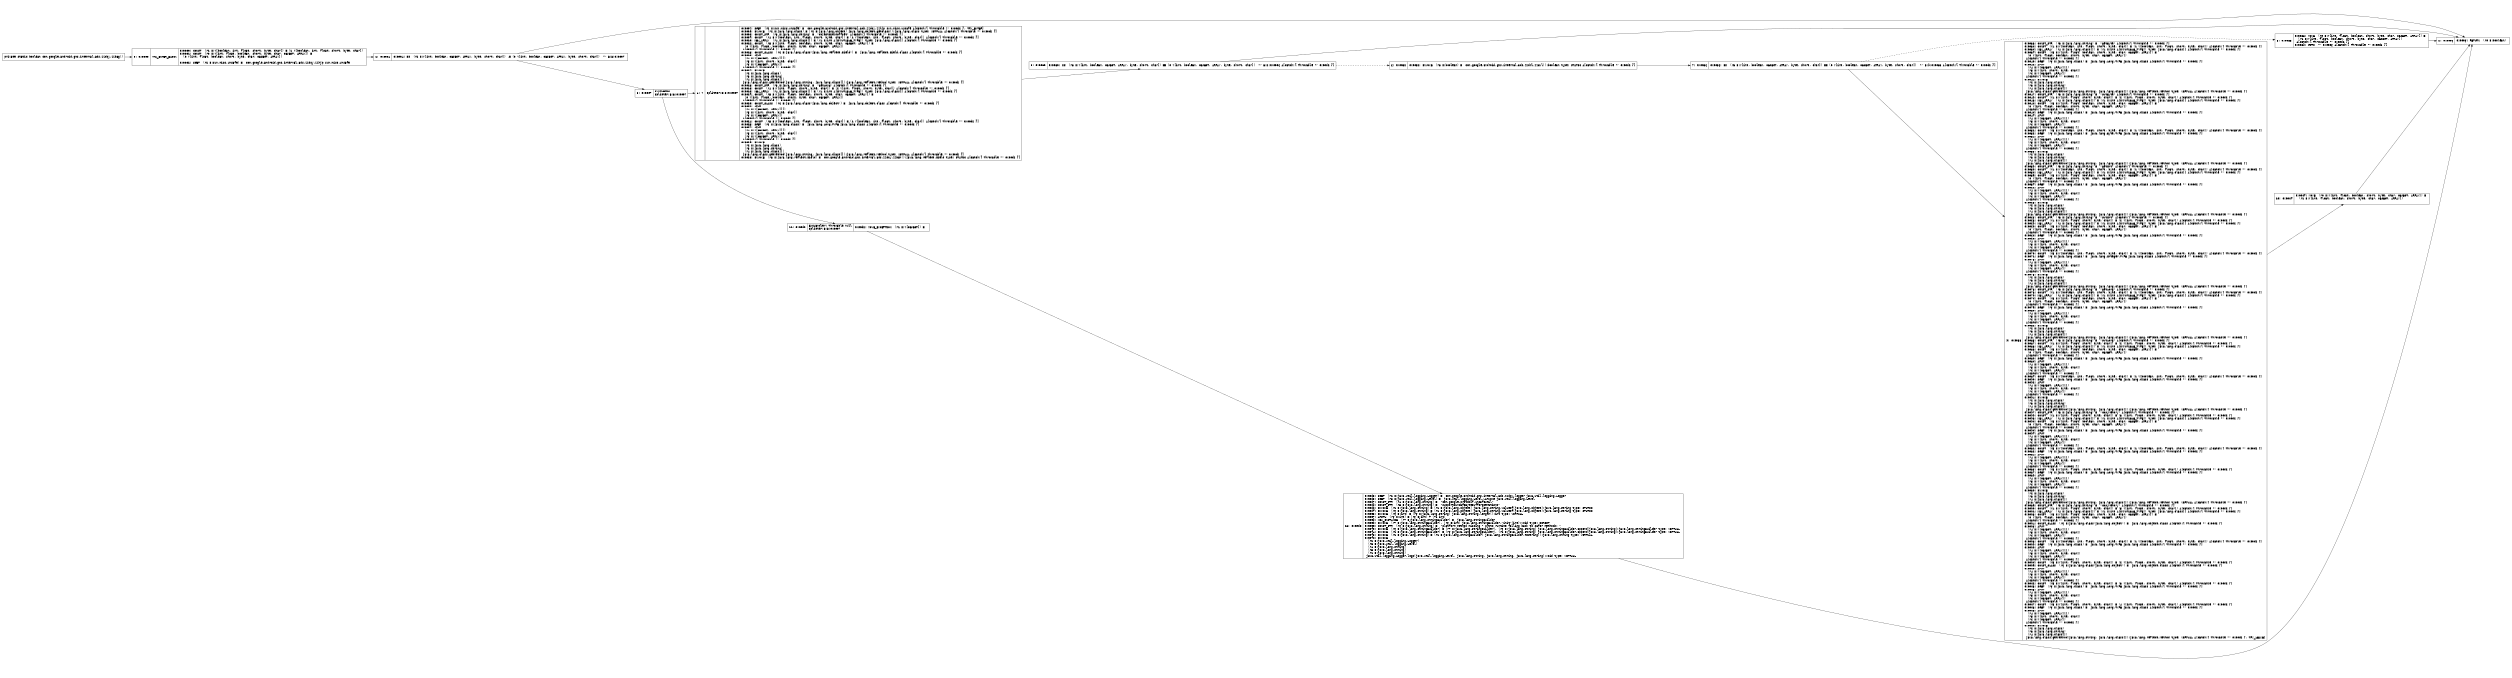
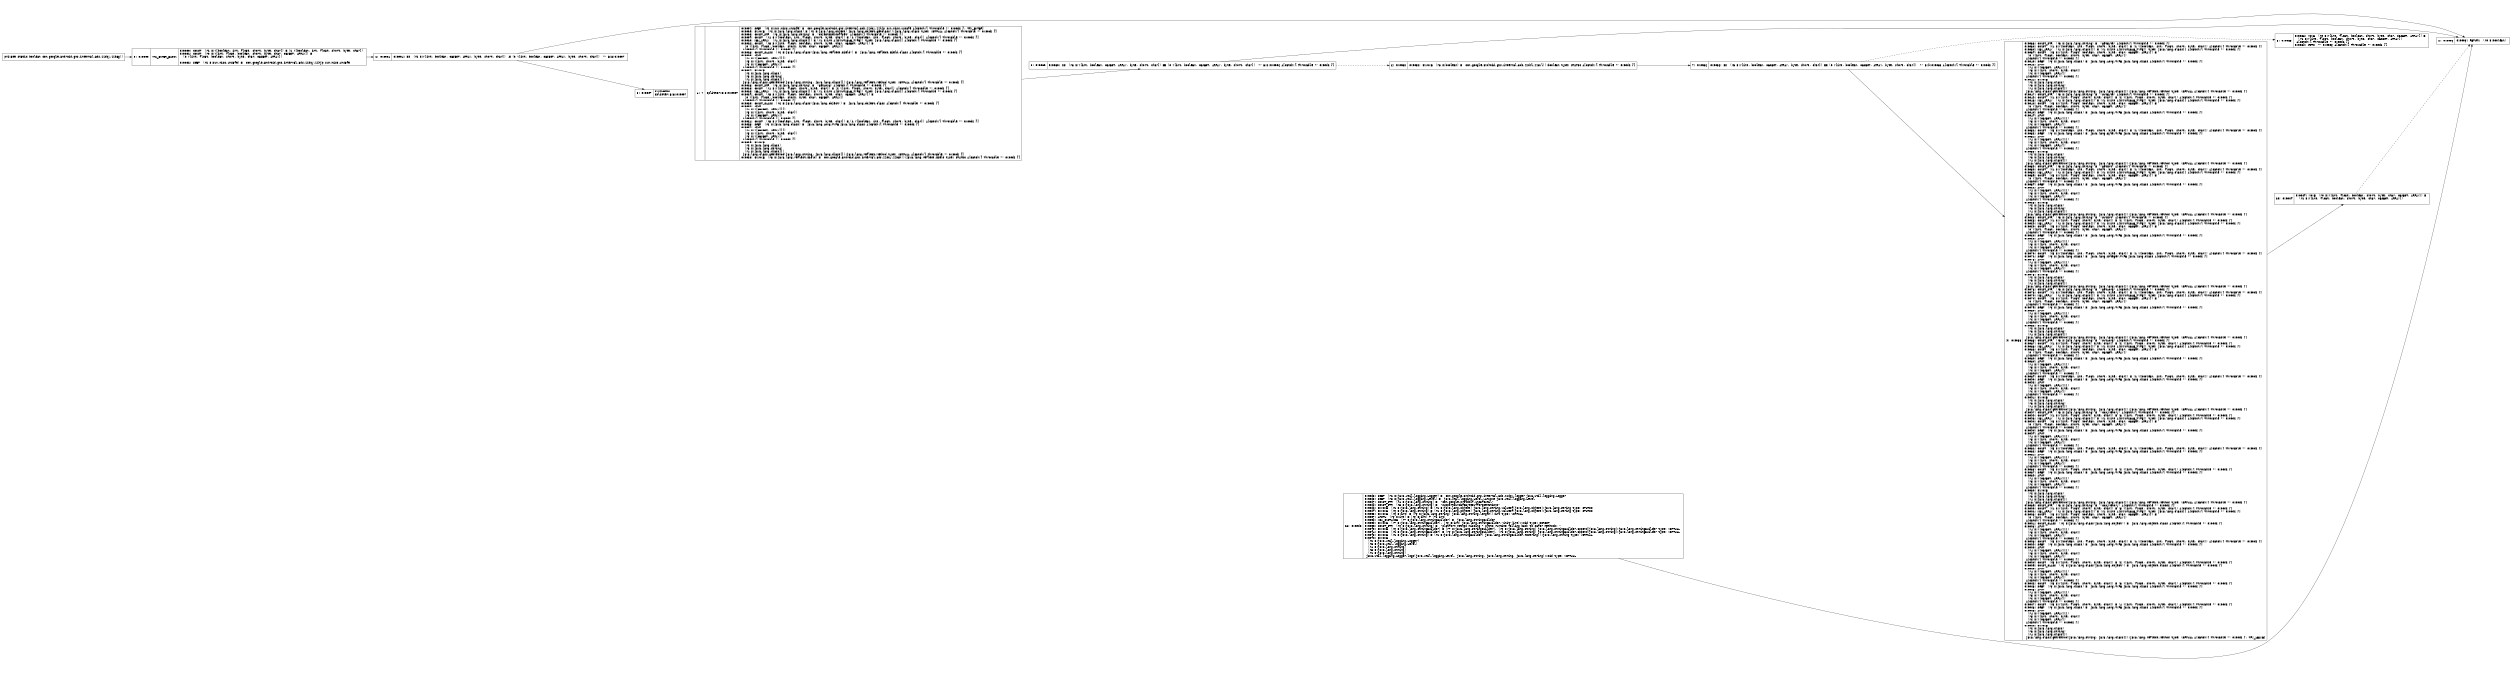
edge "8: 0x0038" -> "2: 0x0006": removed
edge "3: 0x0007" -> "4: ?": removed
edge "10: 0x00cf" -> "2: 0x0006": style solid -> dashed
node "11: 0x00d2": removed
